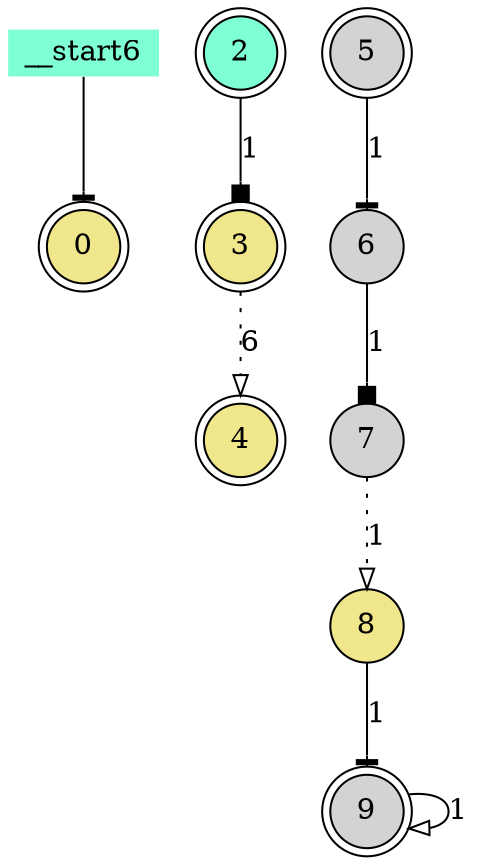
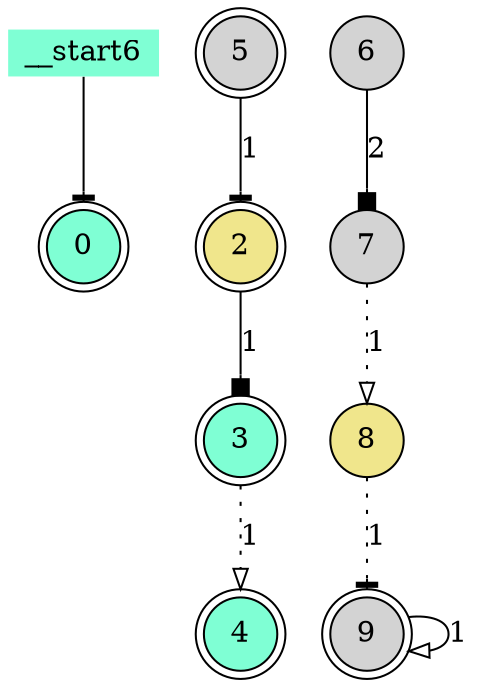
node "2": fillcolor aquamarine -> khaki
edge "5" -> "6": now "5" -> "2"
node "0": fillcolor khaki -> aquamarine
node "3": fillcolor khaki -> aquamarine
edge "3" -> "4": label "6" -> "1"
edge "6" -> "7": label "1" -> "2"
node "4": fillcolor khaki -> aquamarine
edge "8" -> "9": style solid -> dotted
